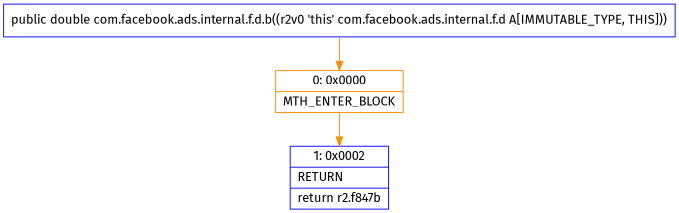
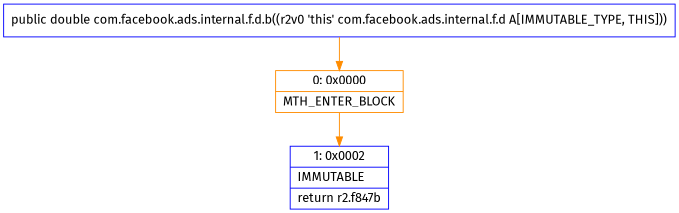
node "1: 0x0002": text "RETURN" -> "IMMUTABLE"
